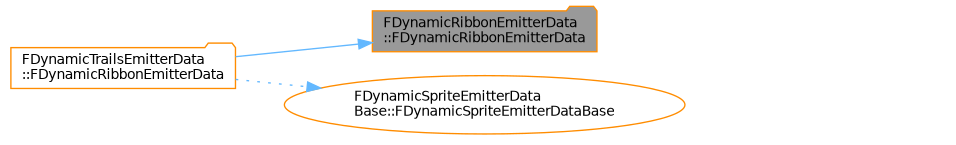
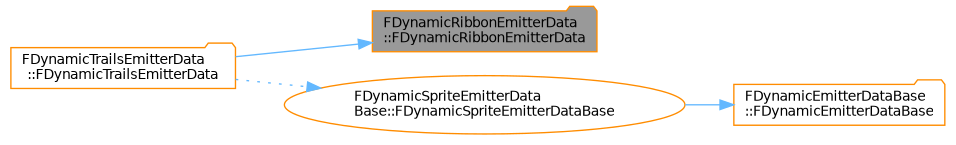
node "FDynamicTrailsEmitterData ::FDynamicRibbonEmitterData": label "FDynamicTrailsEmitterData ::FDynamicRibbonEmitterData" -> "FDynamicTrailsEmitterData ::FDynamicTrailsEmitterData"
node "FDynamicEmitterDataBase ::FDynamicEmitterDataBase": added
